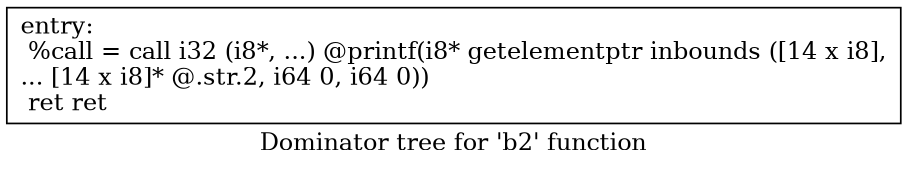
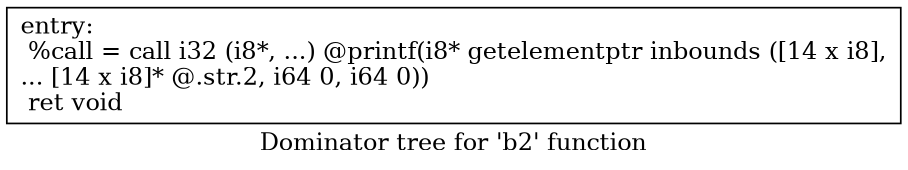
node "entry:": text "ret ret" -> "ret void"
